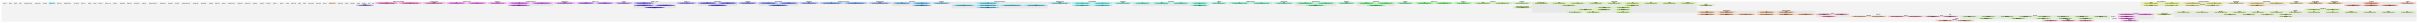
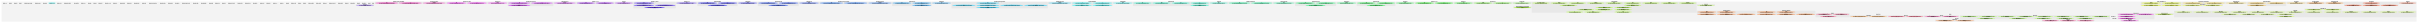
node "gpt_researcher.document.langchain_document": fillcolor #ffc132b2 -> #ffffffb2
